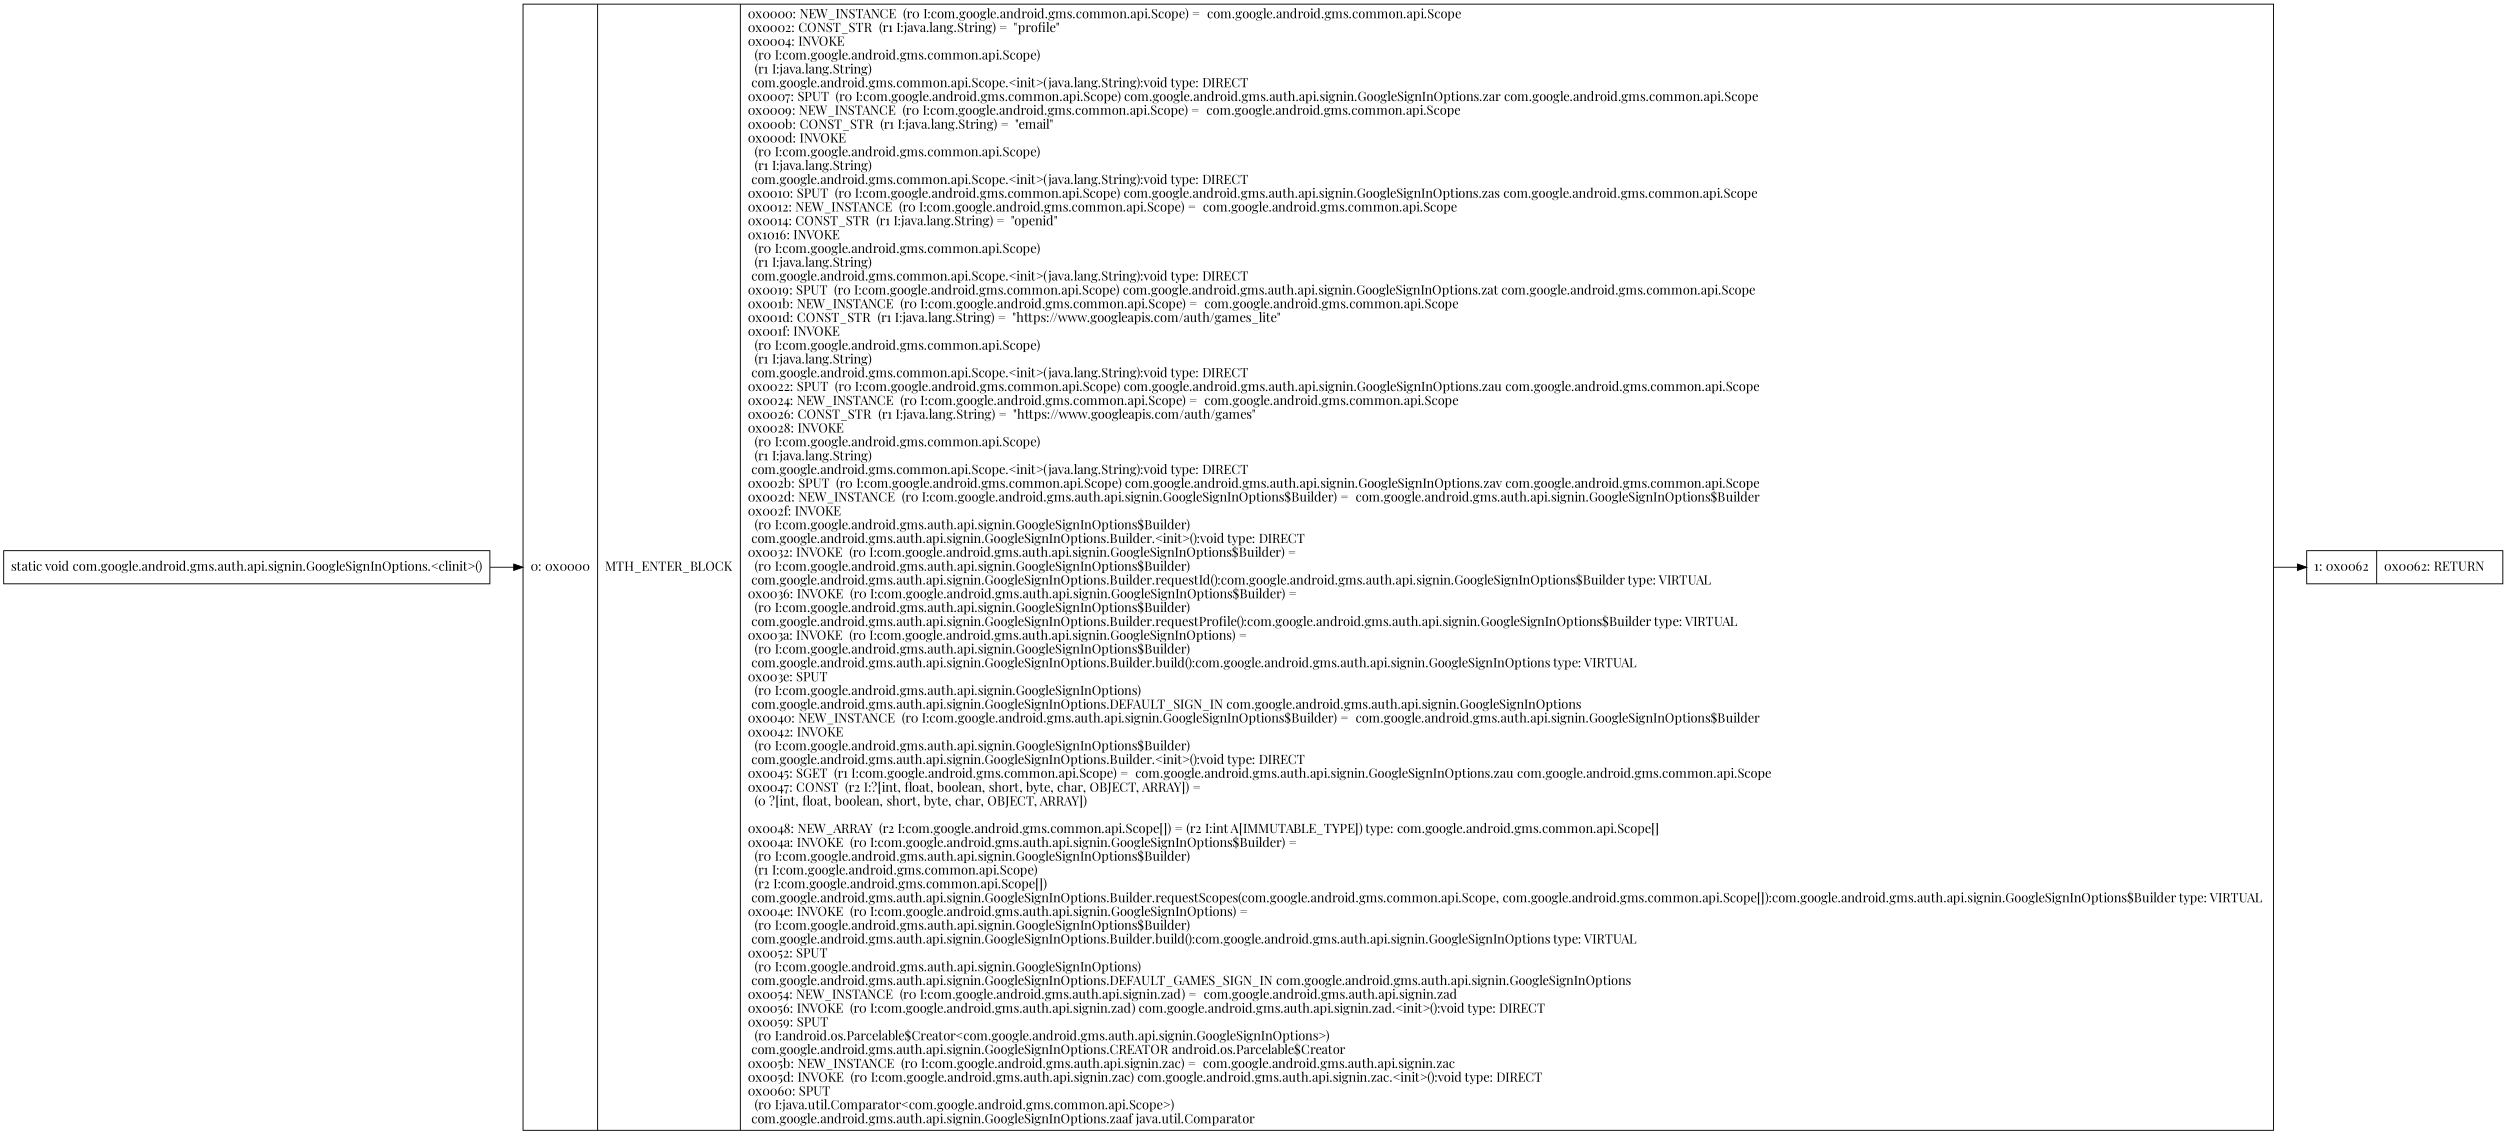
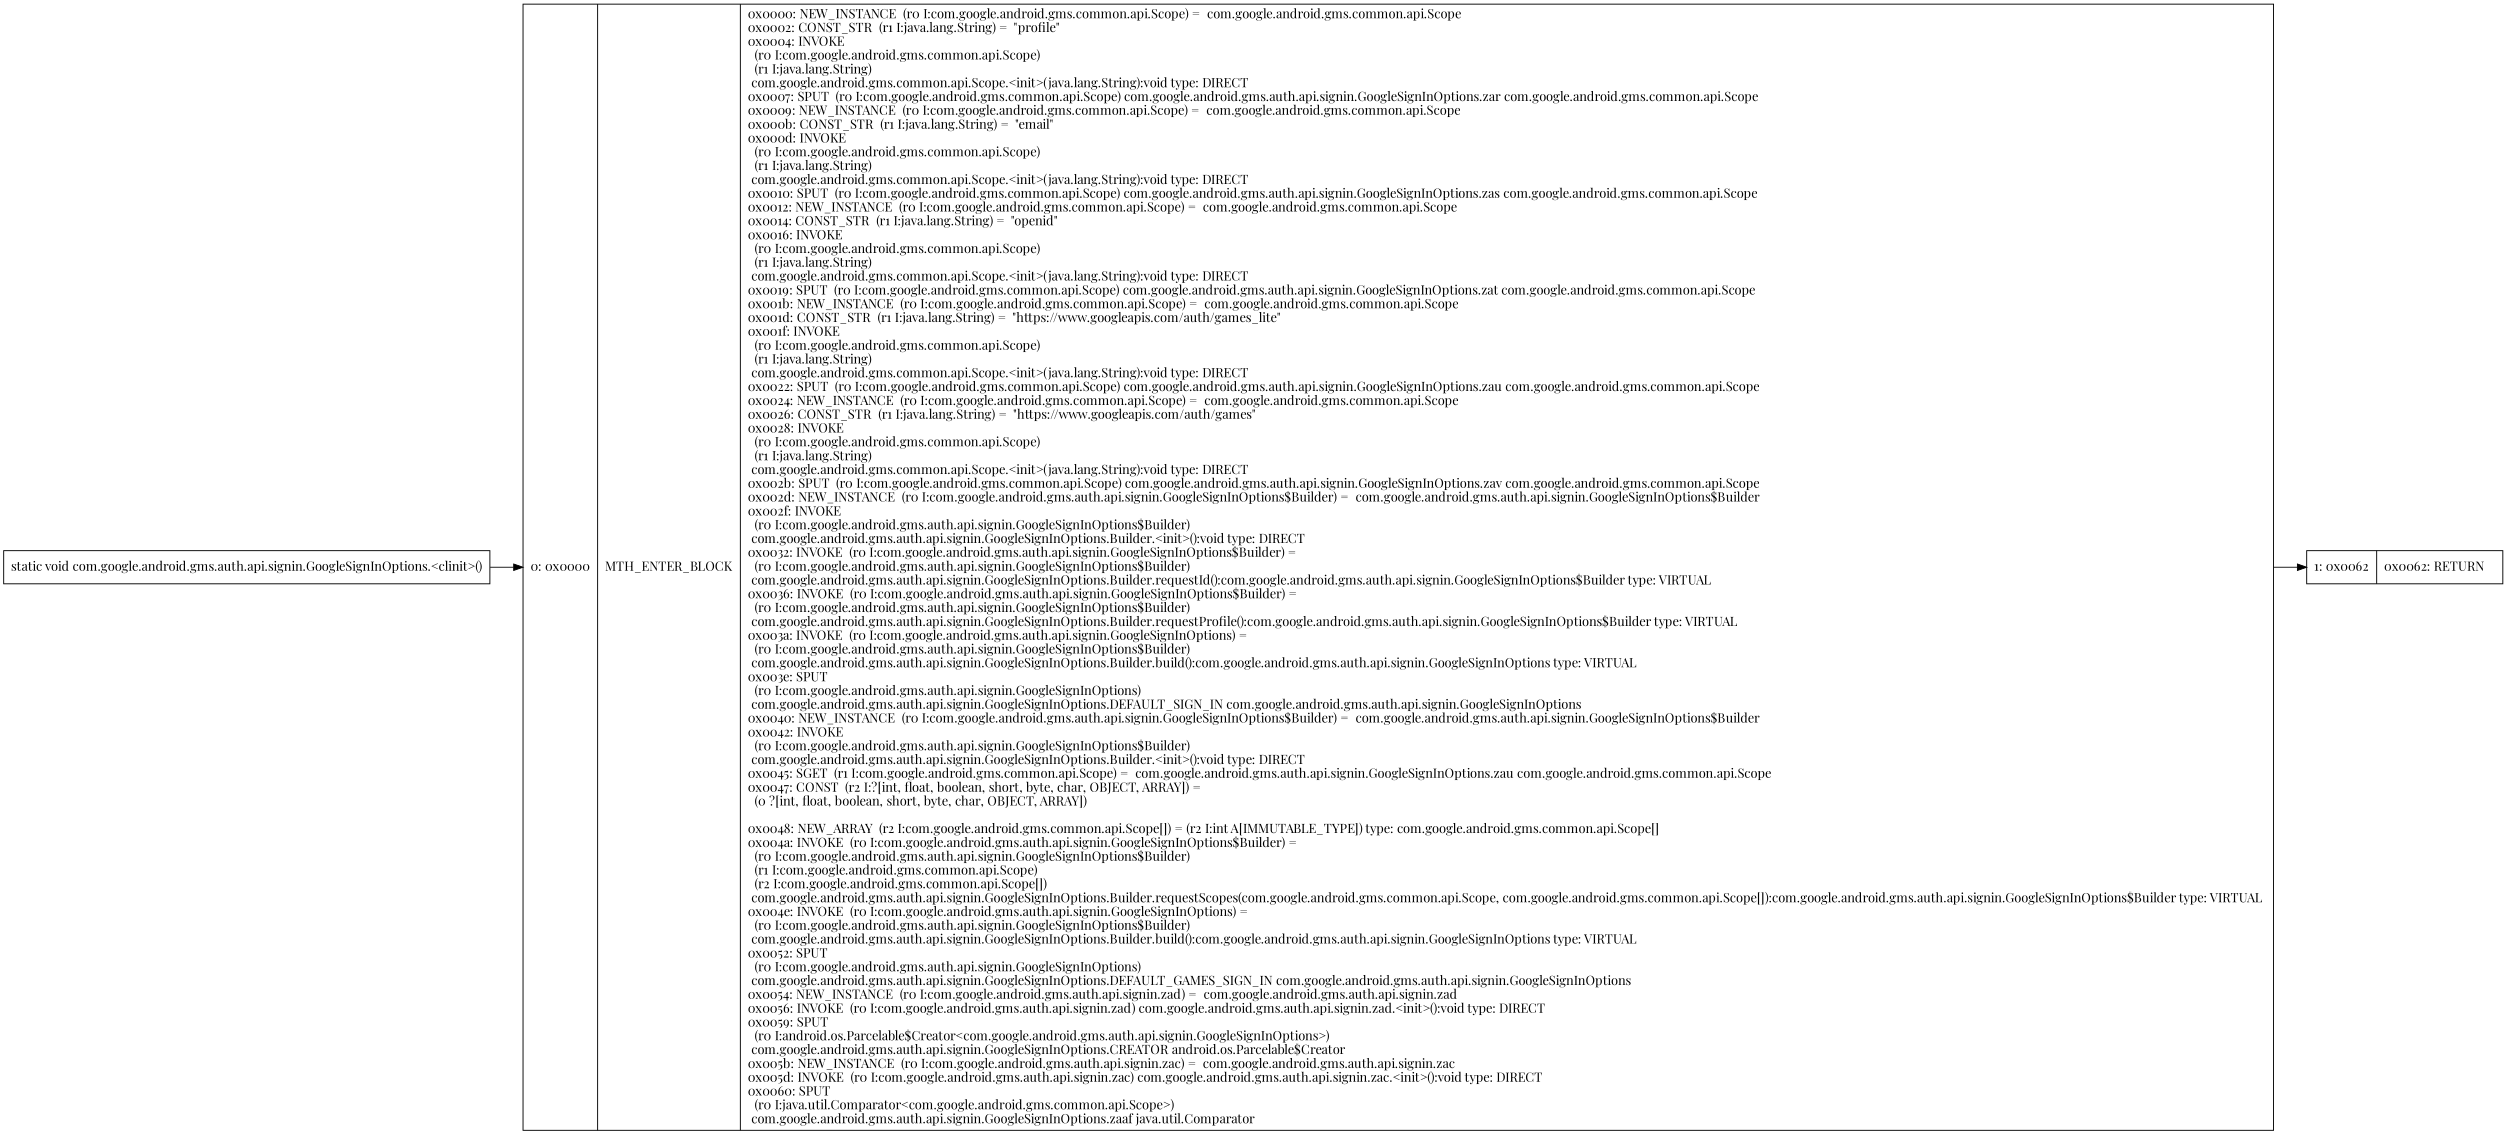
node "0: 0x0000": text "0x1016: INVOKE" -> "0x0016: INVOKE"
